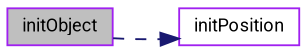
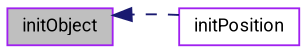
edge "initObject" -> "initPosition": reversed
